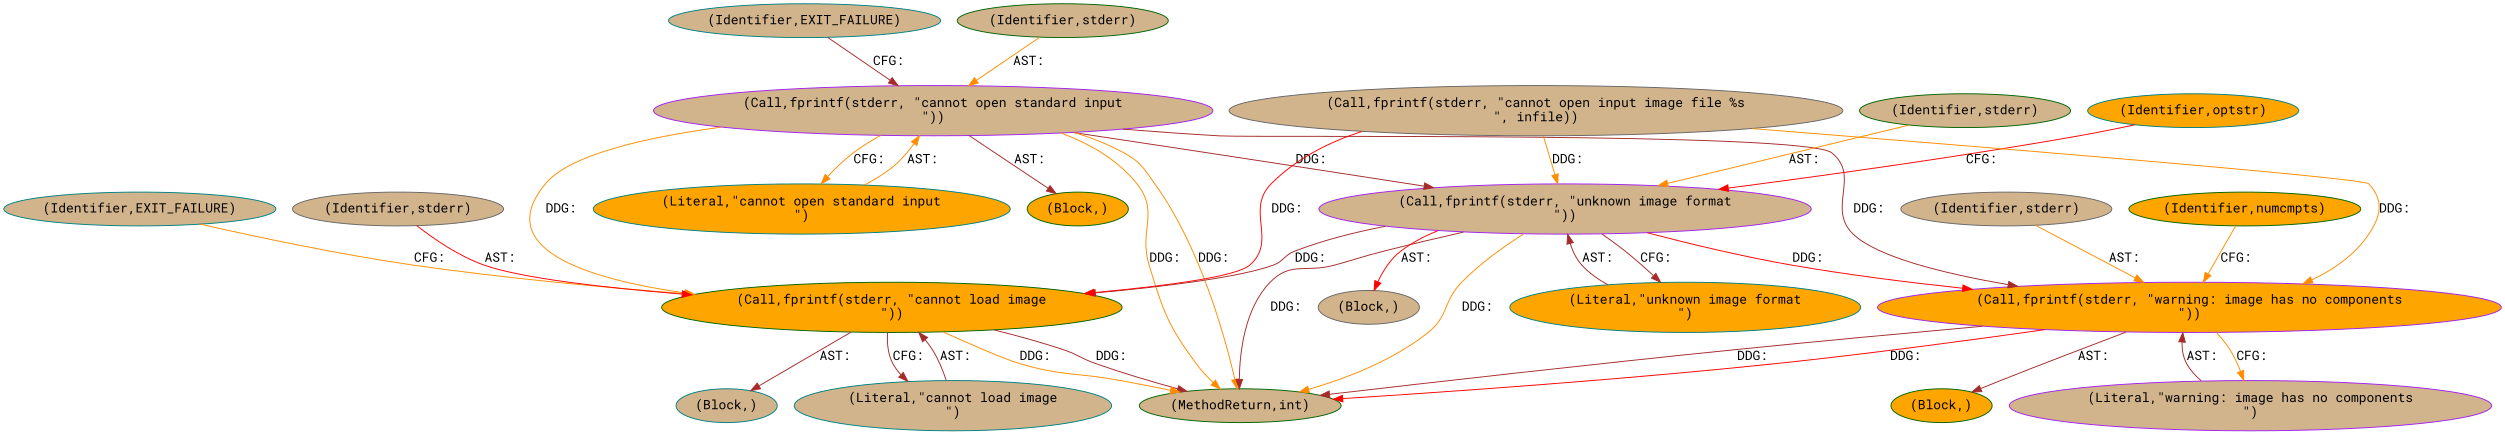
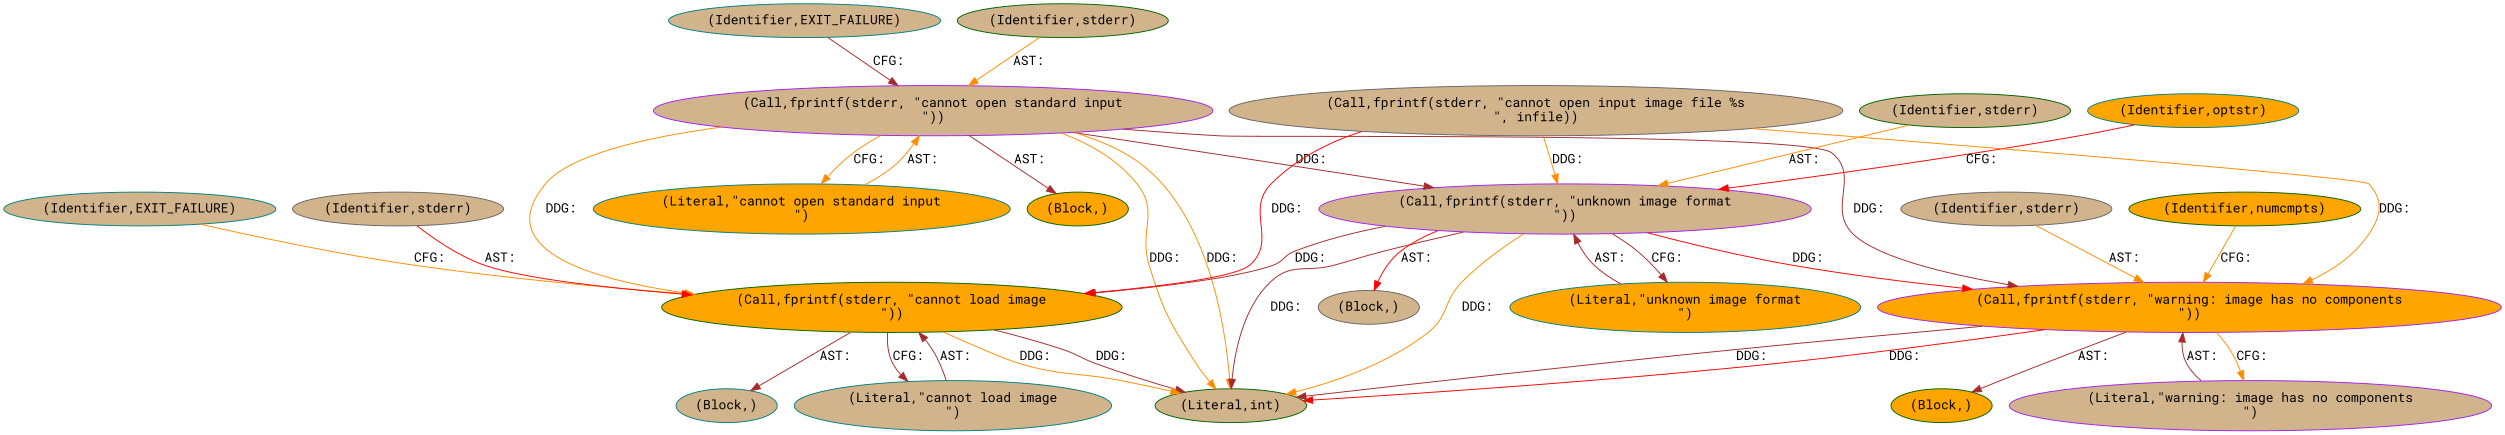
node "(MethodReturn,int)": label "(MethodReturn,int)" -> "(Literal,int)"
